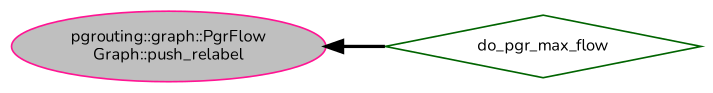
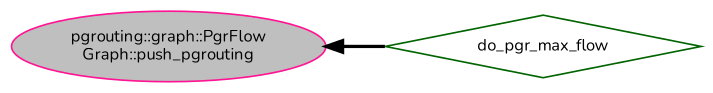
node "pgrouting::graph::PgrFlow Graph::push_relabel": label "pgrouting::graph::PgrFlow Graph::push_relabel" -> "pgrouting::graph::PgrFlow Graph::push_pgrouting"
